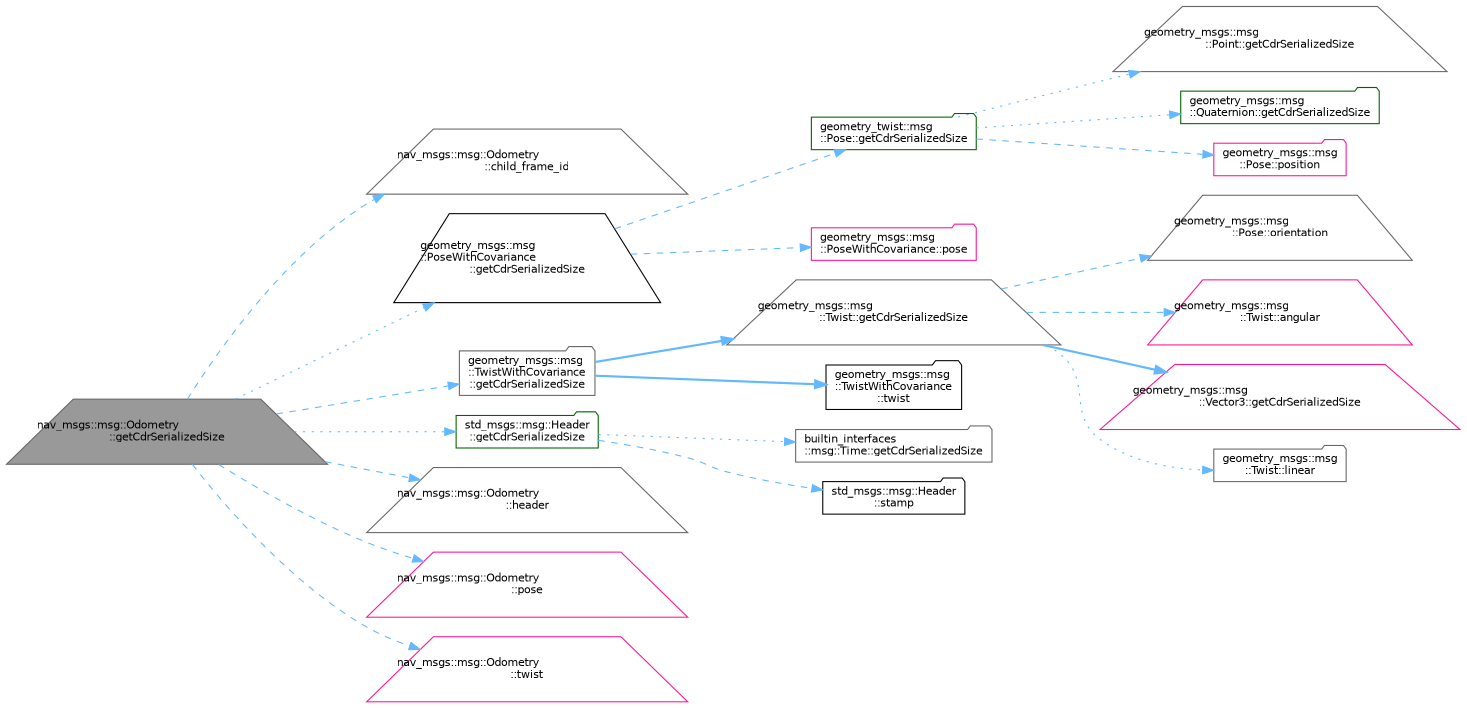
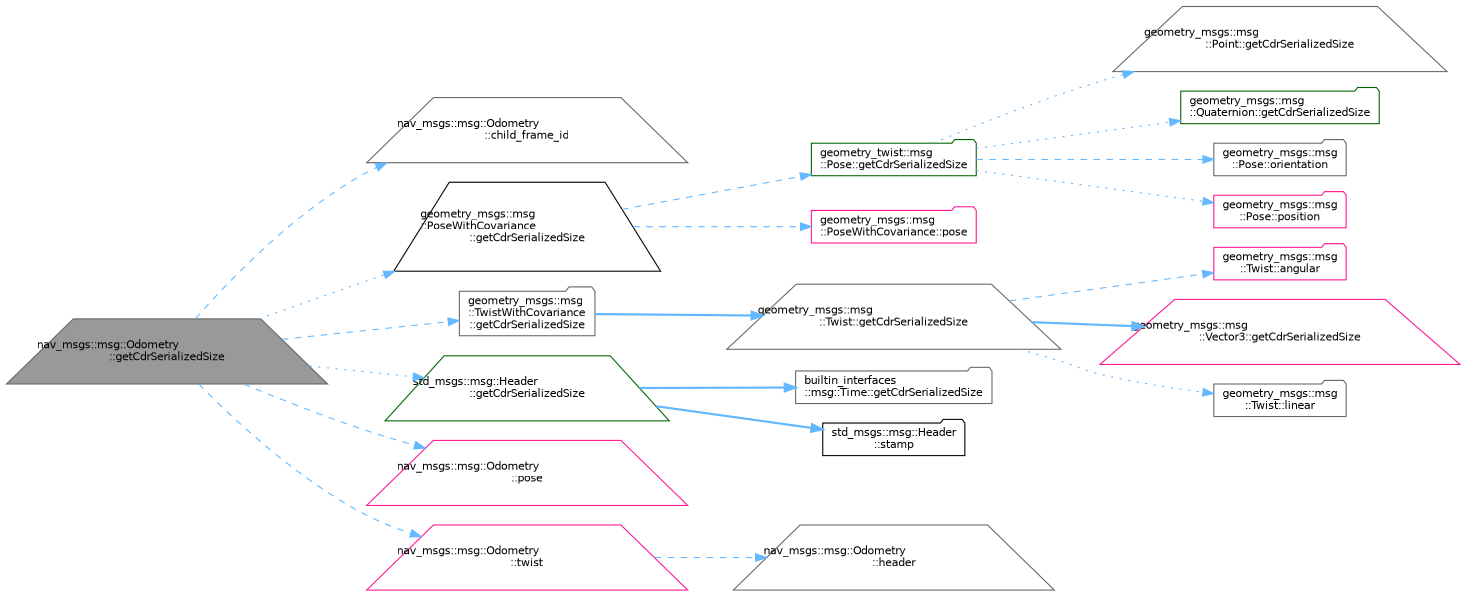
edge "geometry_twist::msg ::Pose::getCdrSerializedSize" -> "geometry_msgs::msg ::Pose::position": style dashed -> dotted
node "geometry_msgs::msg ::Pose::orientation": shape trapezium -> folder
edge "geometry_msgs::msg ::Twist::getCdrSerializedSize" -> "geometry_msgs::msg ::Pose::orientation": now "geometry_twist::msg ::Pose::getCdrSerializedSize" -> "geometry_msgs::msg ::Pose::orientation"
node "geometry_msgs::msg ::Twist::angular": shape trapezium -> folder
node "geometry_msgs::msg ::TwistWithCovariance ::twist": removed
node "std_msgs::msg::Header ::getCdrSerializedSize": shape folder -> trapezium
edge "std_msgs::msg::Header ::getCdrSerializedSize" -> "builtin_interfaces ::msg::Time::getCdrSerializedSize": style dotted -> bold
edge "std_msgs::msg::Header ::getCdrSerializedSize" -> "std_msgs::msg::Header ::stamp": style dashed -> bold
edge "nav_msgs::msg::Odometry ::getCdrSerializedSize" -> "nav_msgs::msg::Odometry ::header": now "nav_msgs::msg::Odometry ::twist" -> "nav_msgs::msg::Odometry ::header"
